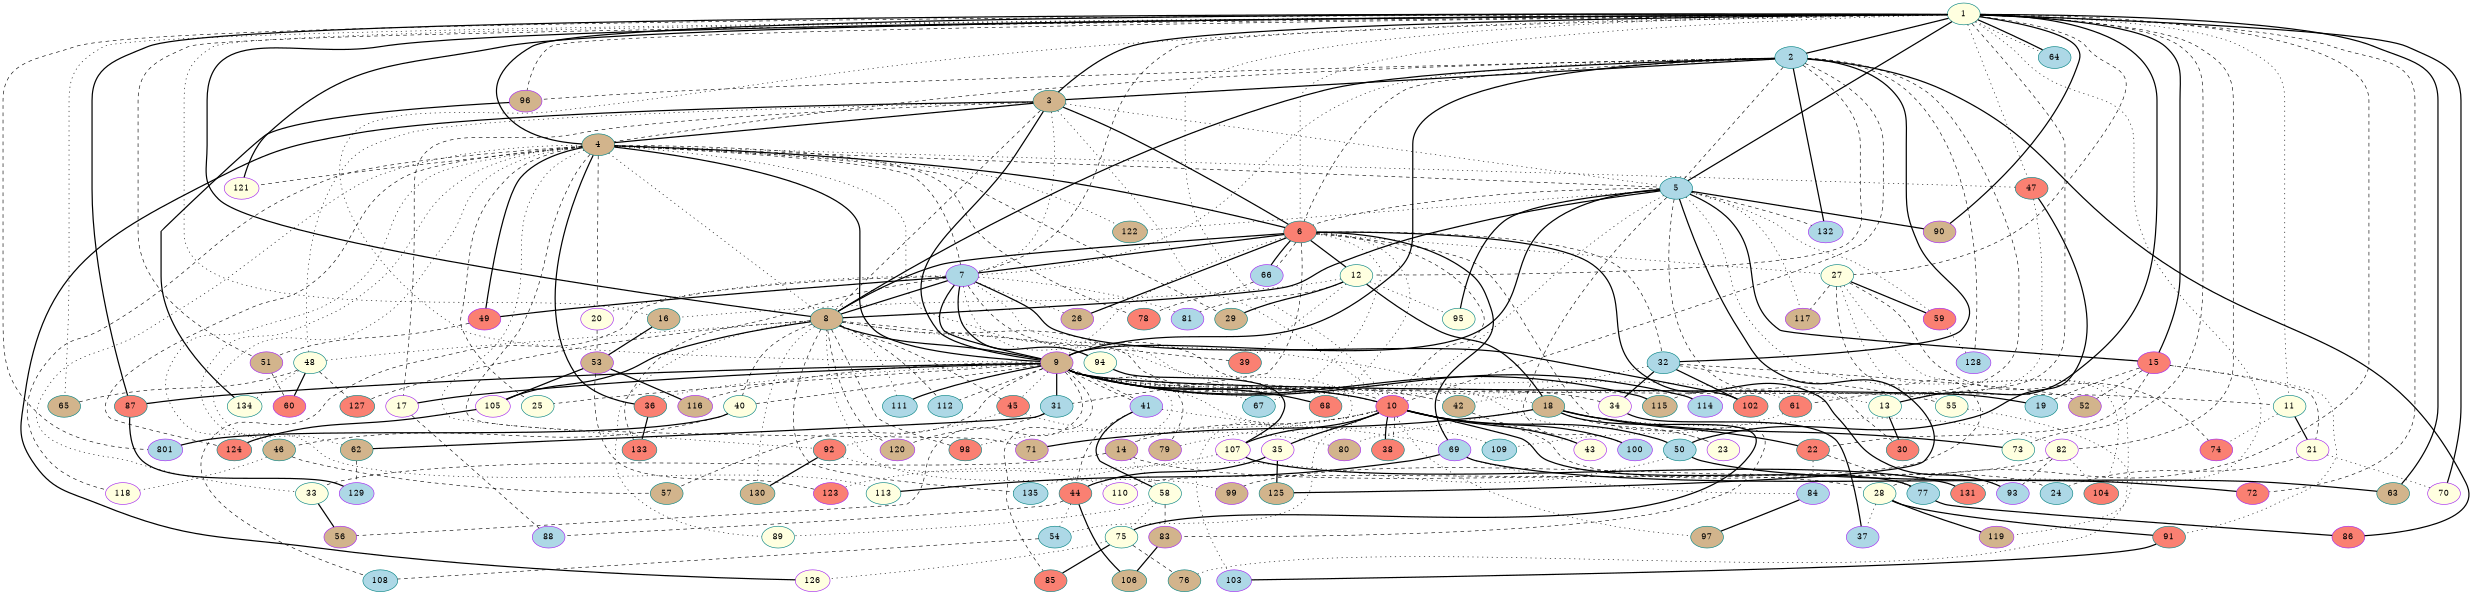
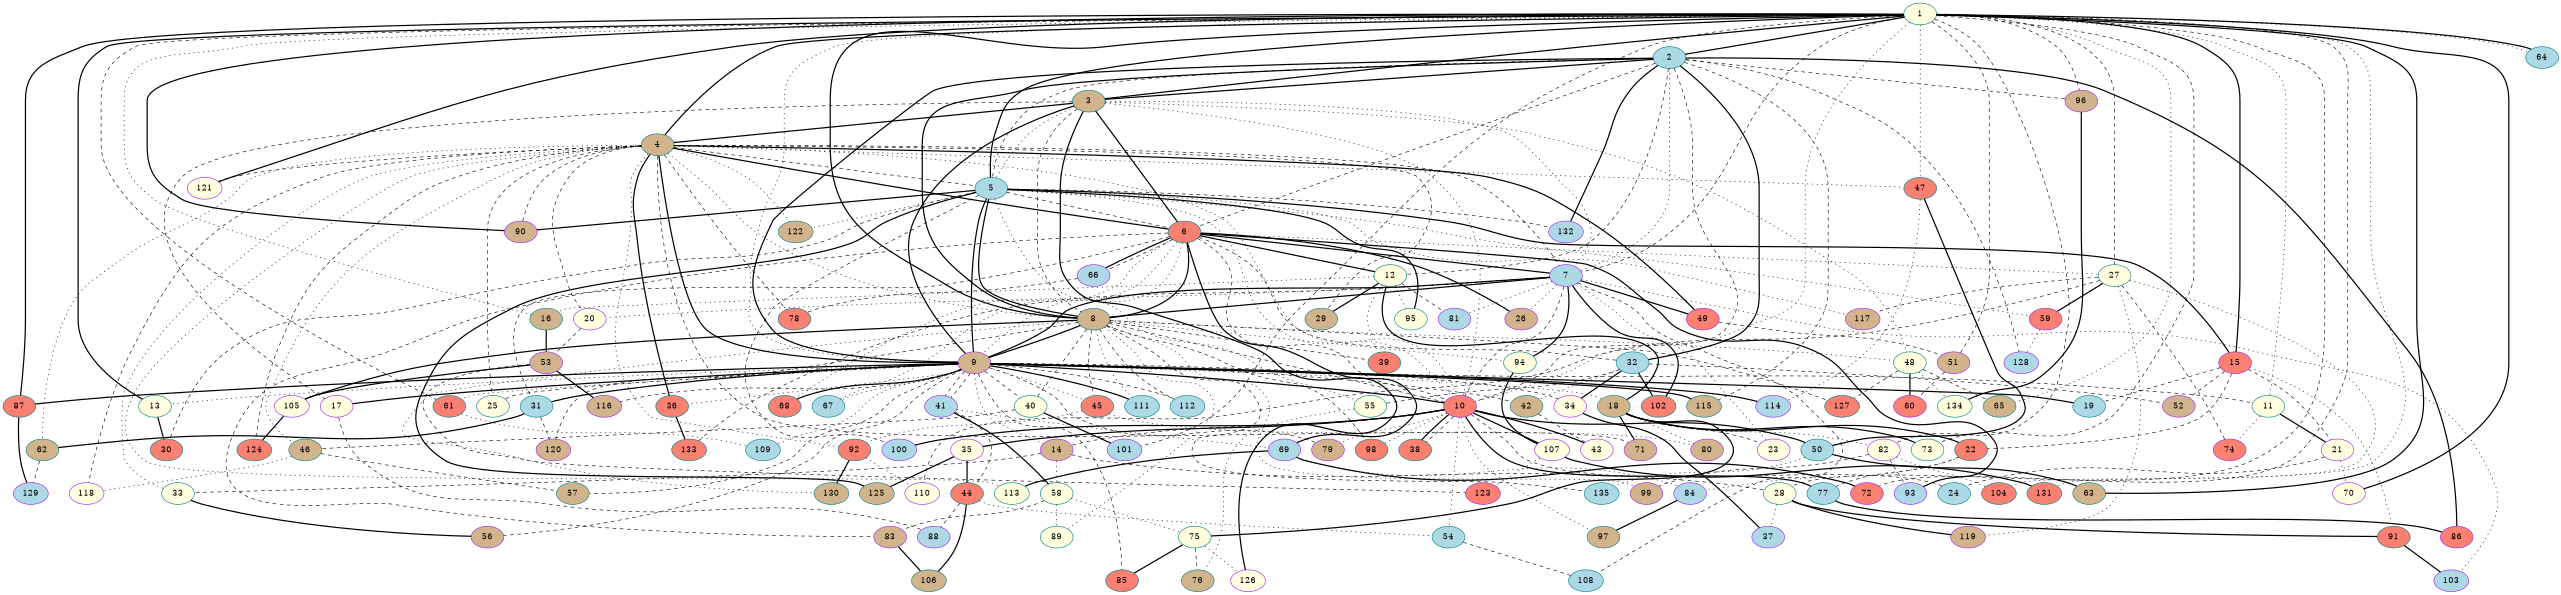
edge "1" -- "6": removed
edge "2" -- "4": now "90" -- "4"
node "801": label "801" -> "101"
